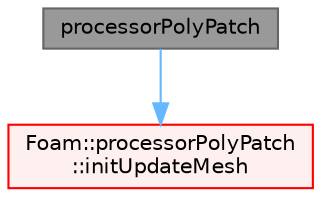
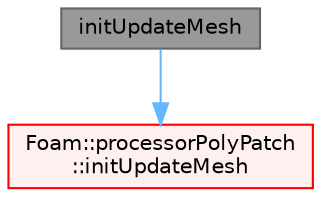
node "processorPolyPatch": label "processorPolyPatch" -> "initUpdateMesh"
